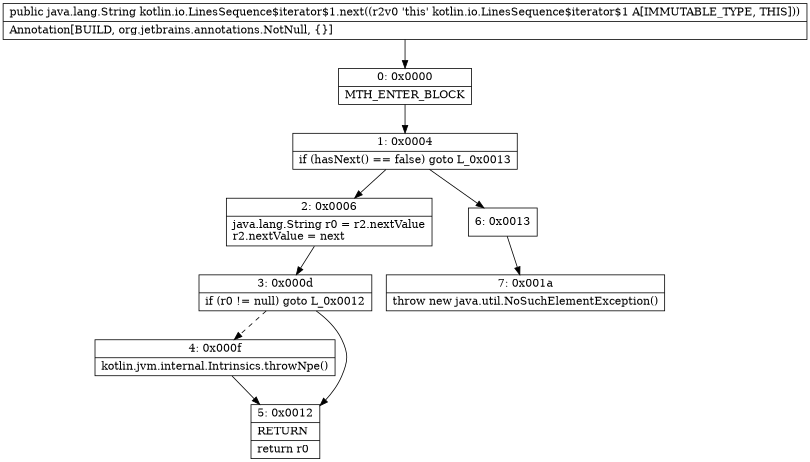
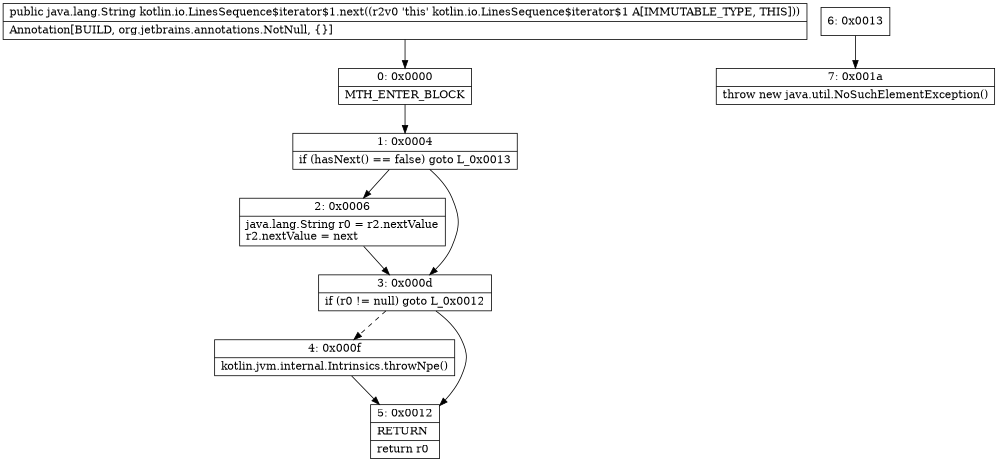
edge "1: 0x0004" -> "6: 0x0013": now "1: 0x0004" -> "3: 0x000d"
